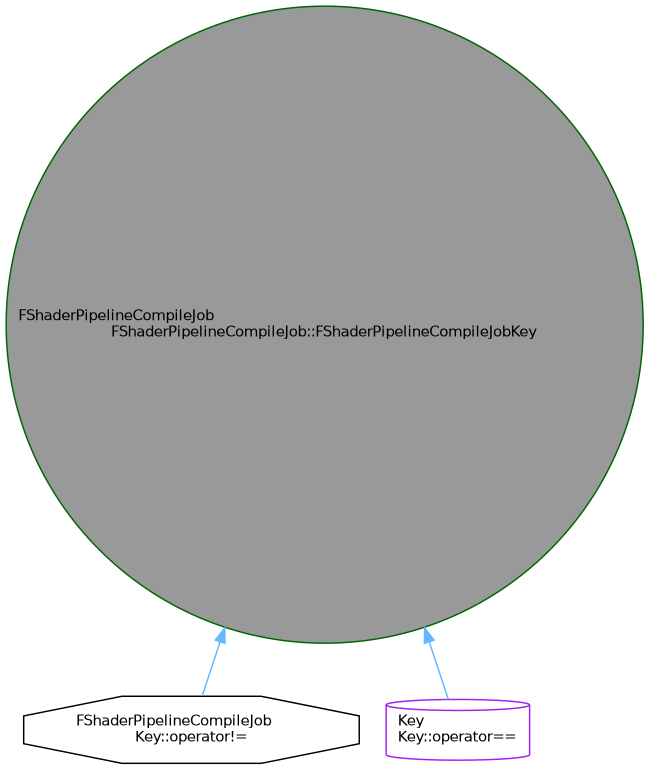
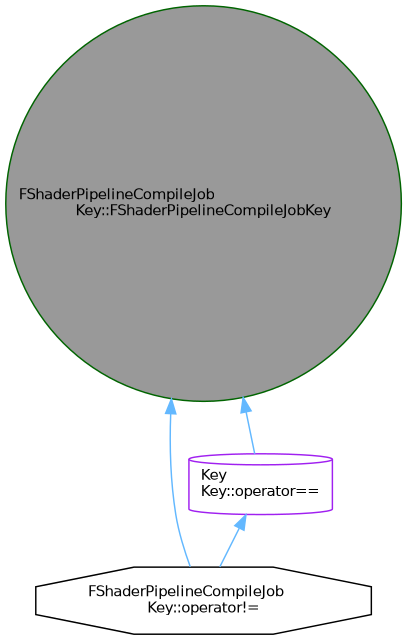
node "FShaderPipelineCompileJob FShaderPipelineCompileJob::FShaderPipelineCompileJobKey": label "FShaderPipelineCompileJob FShaderPipelineCompileJob::FShaderPipelineCompileJobKey" -> "FShaderPipelineCompileJob Key::FShaderPipelineCompileJobKey"
edge "FShaderPipelineCompileJob Key::operator!=" -> "Key Key::operator==": added
